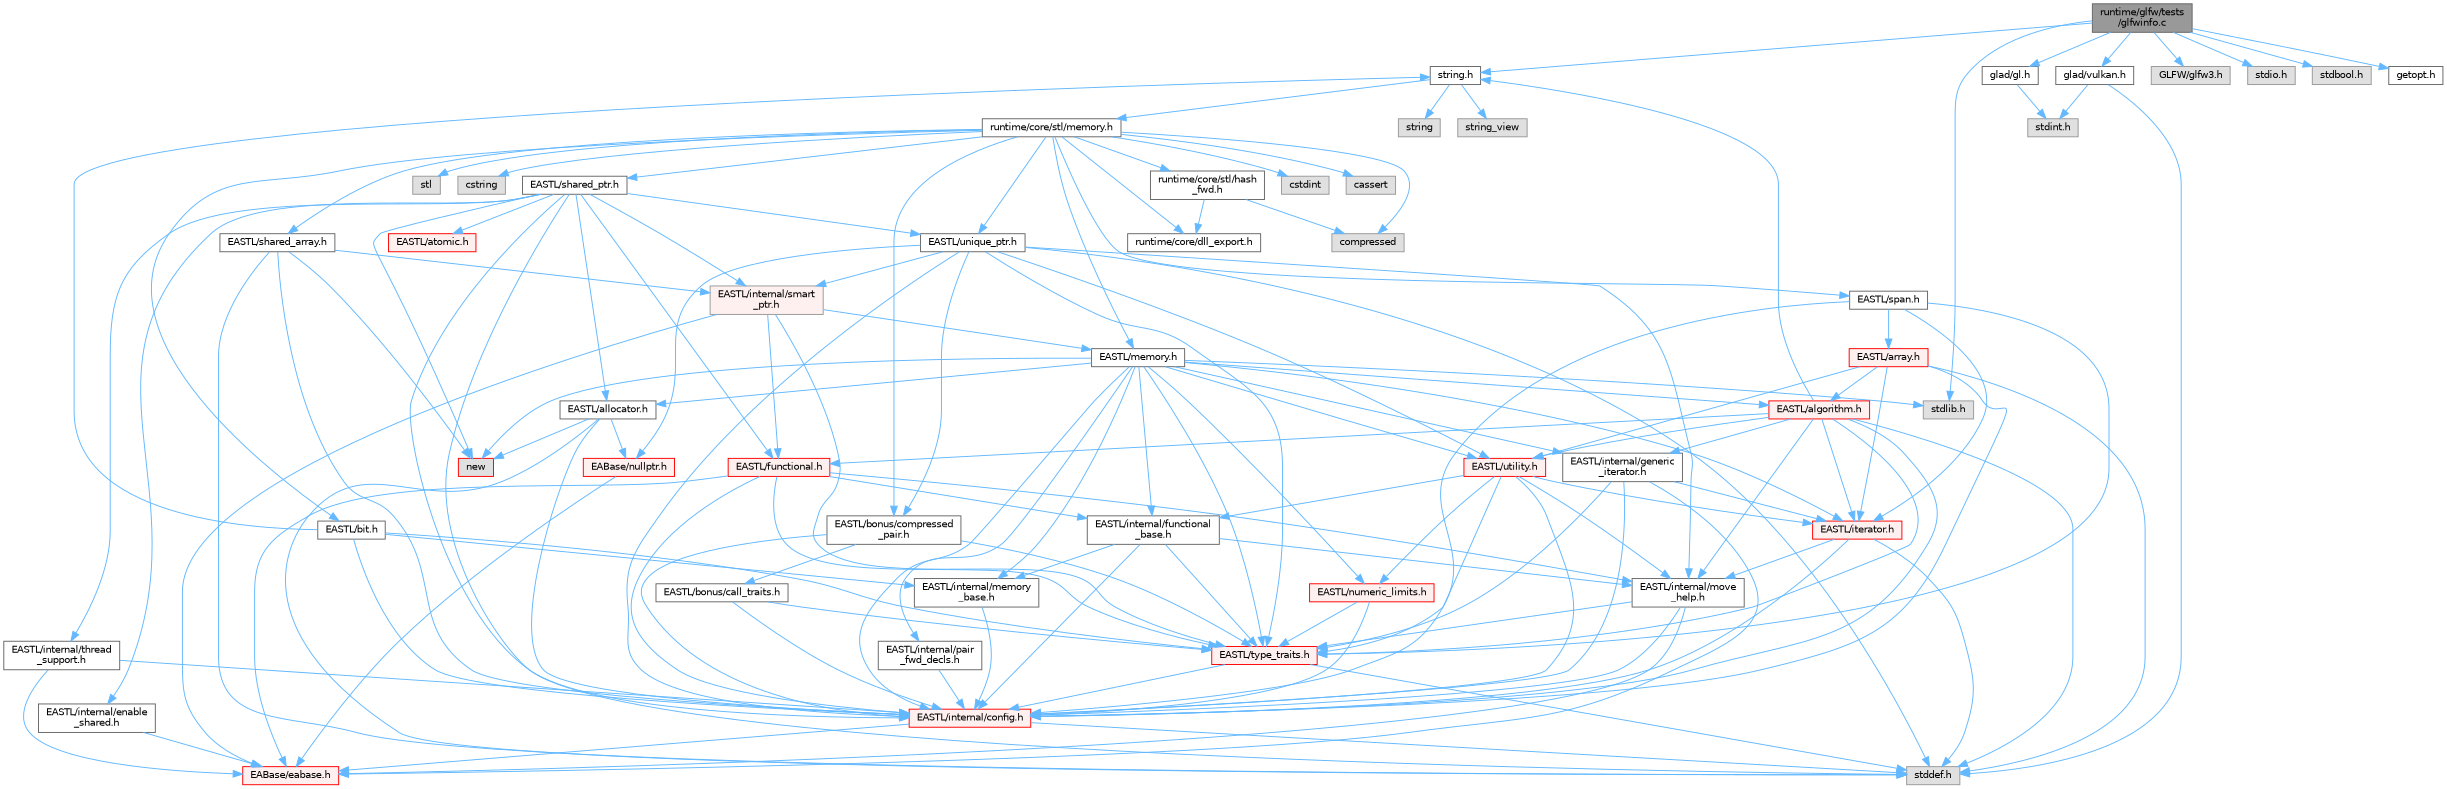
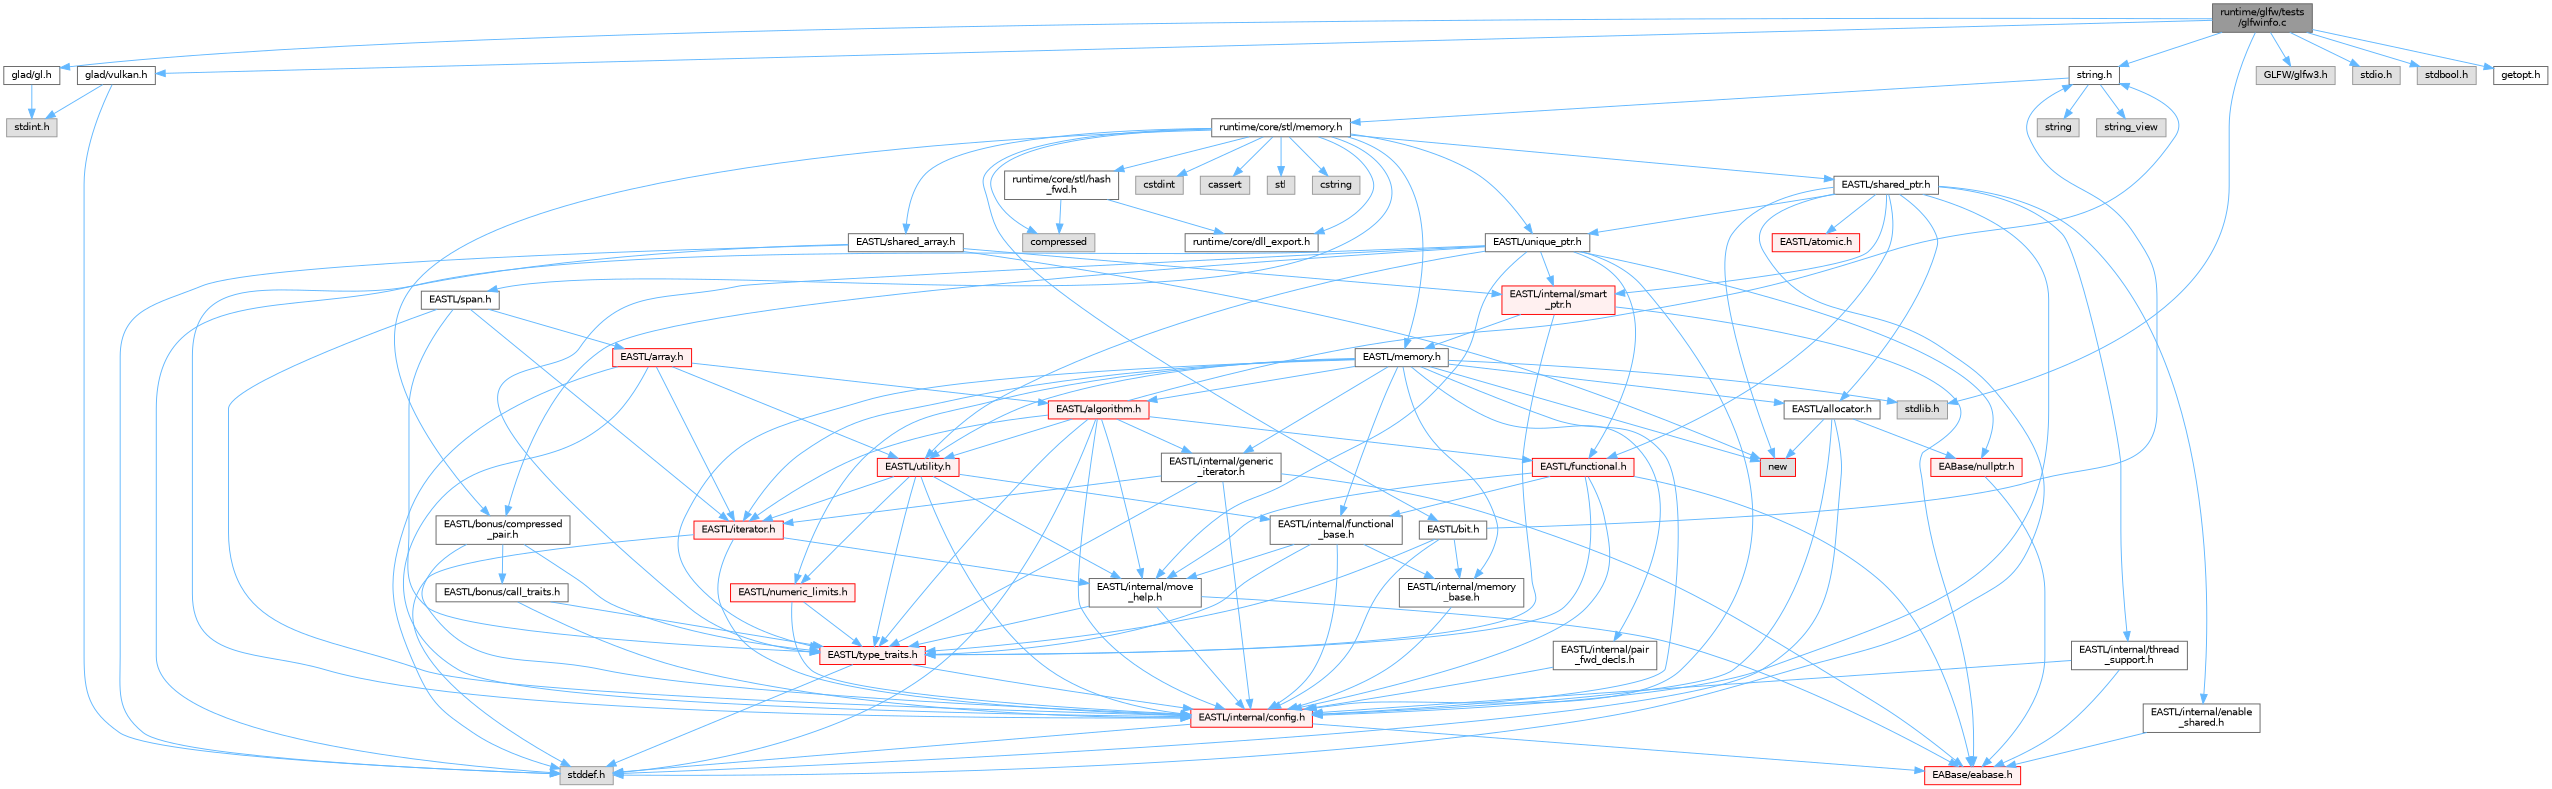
node "EASTL/internal/smart _ptr.h": color grey60 -> red
edge "EASTL/internal/smart _ptr.h" -> "EASTL/functional.h": now "EASTL/unique_ptr.h" -> "EASTL/functional.h"
